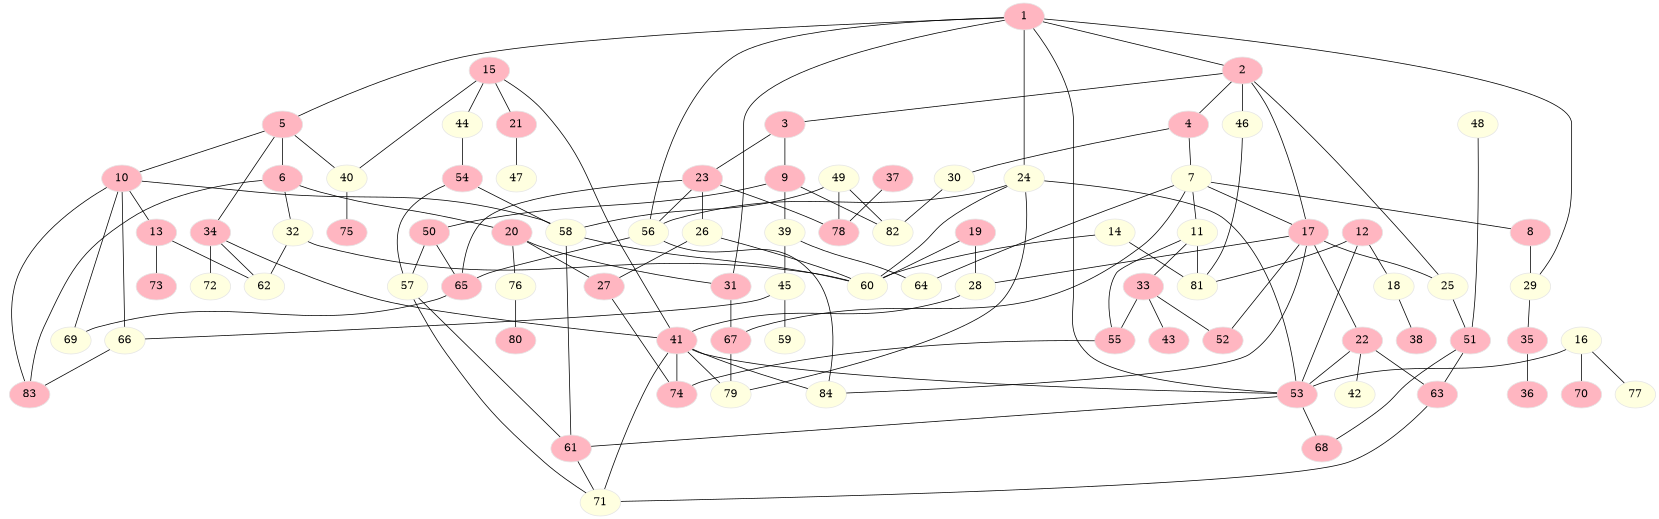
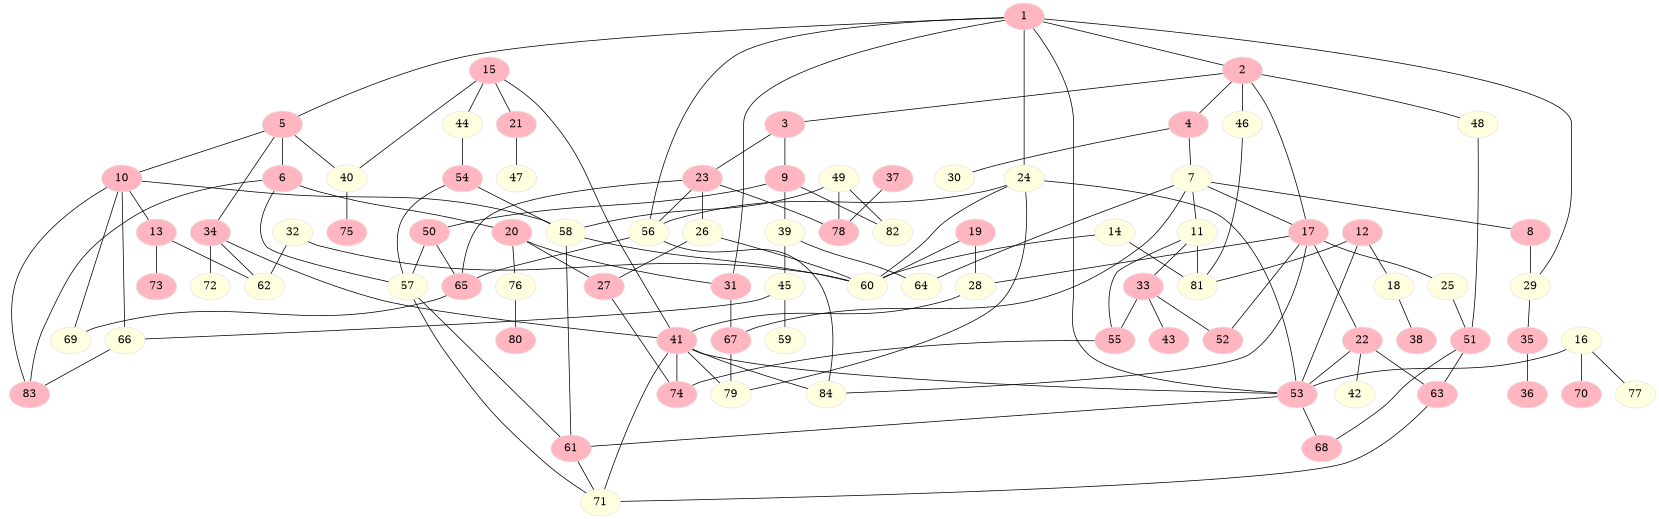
edge "2" -- "25": now "2" -- "48"
edge "6" -- "32": now "6" -- "57"
edge "30" -- "82": removed
